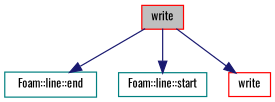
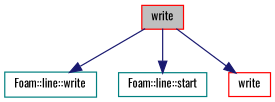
node "Foam::line::end": label "Foam::line::end" -> "Foam::line::write"
